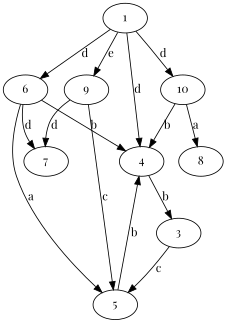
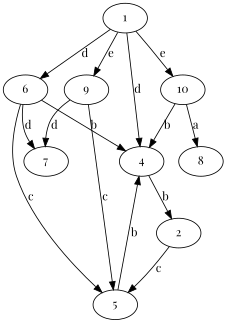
edge "1" -> "10": label "d" -> "e"
edge "6" -> "5": label "a" -> "c"
node "3": label "3" -> "2"
